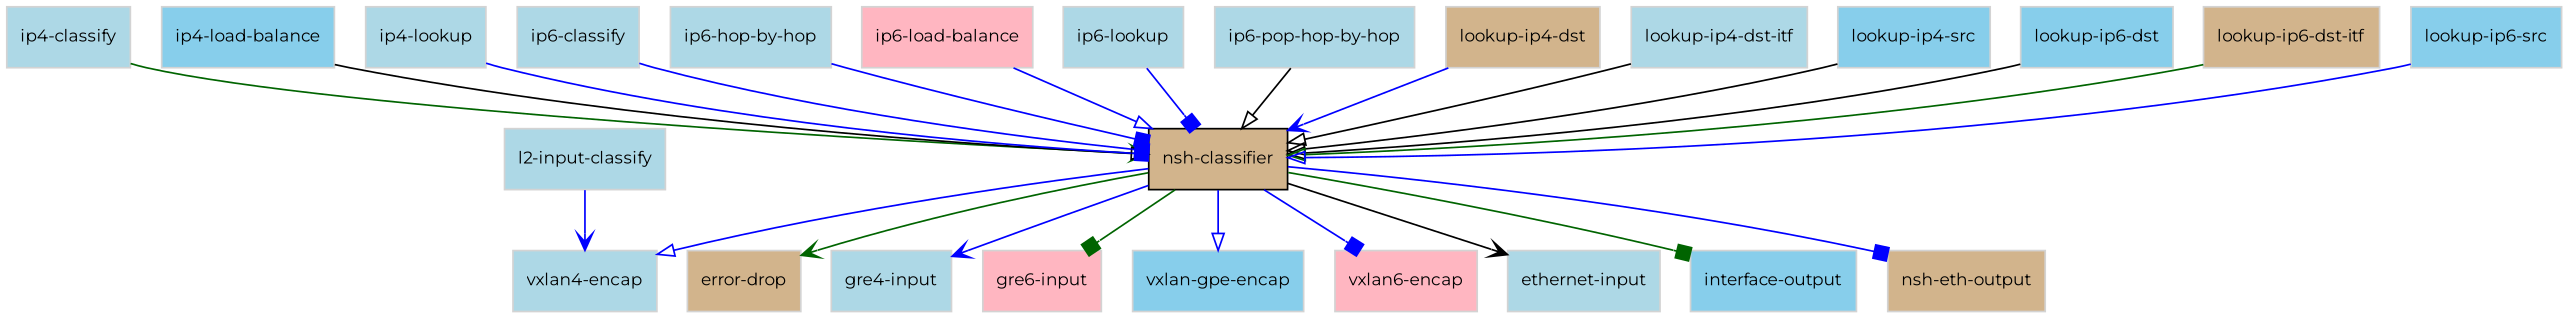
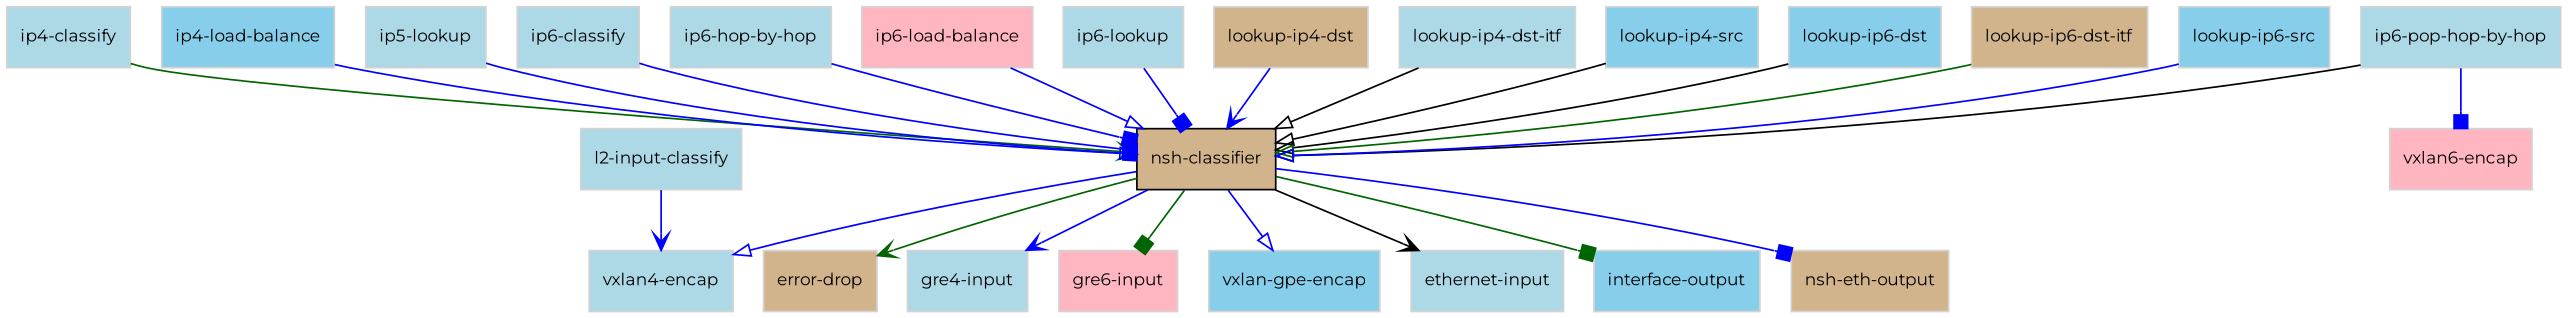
node "ip4-lookup": label "ip4-lookup" -> "ip5-lookup"
edge "ip4-load-balance" -> "nsh-classifier": color black -> blue
edge "nsh-classifier" -> "vxlan6-encap": now "ip6-pop-hop-by-hop" -> "vxlan6-encap"
